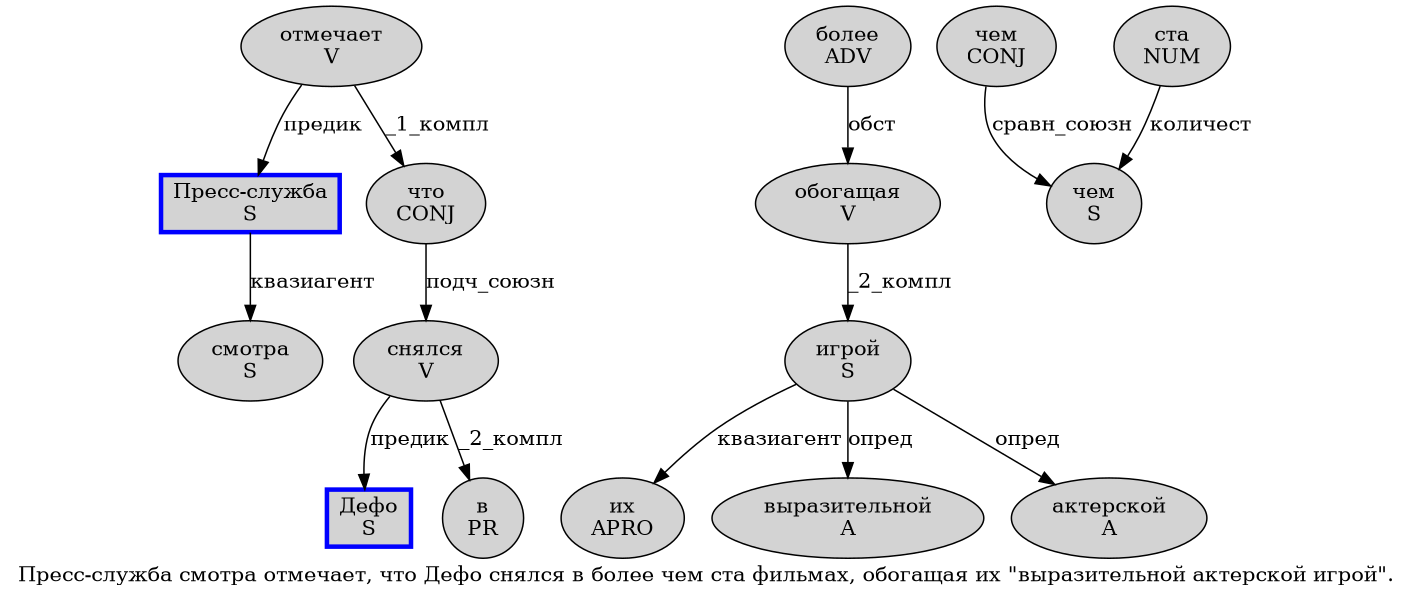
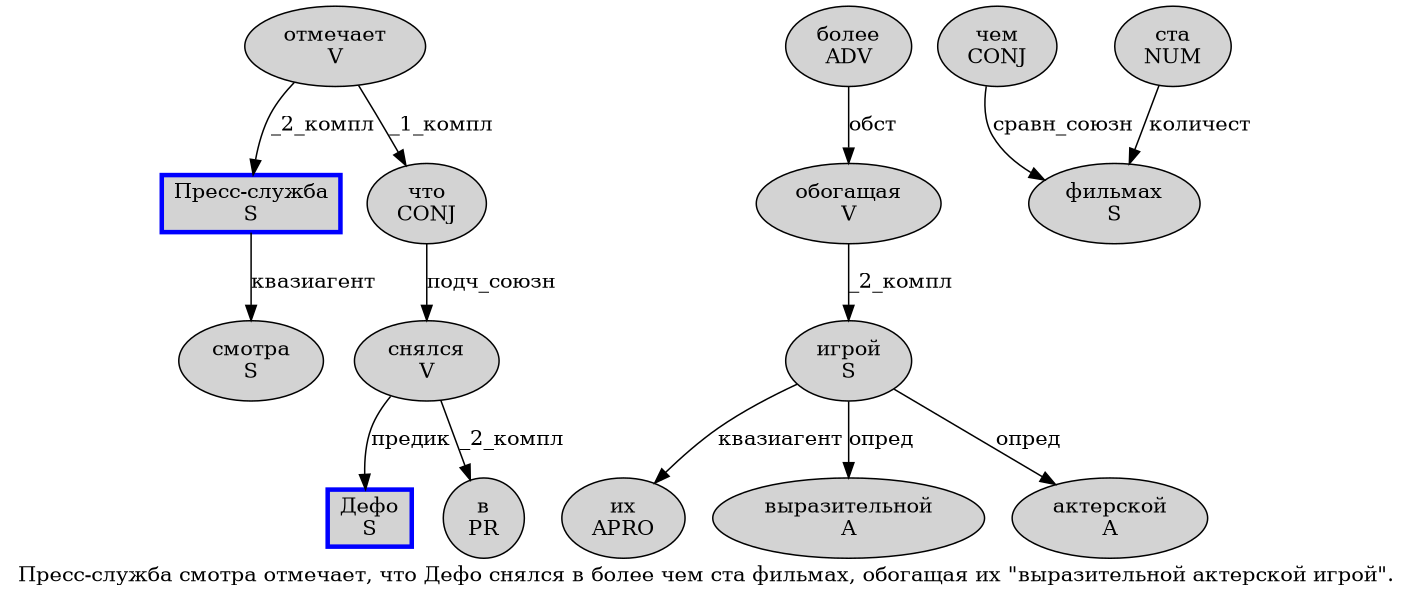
edge "отмечает V" -> "Пресс-служба S": label "предик" -> "_2_компл"
node "чем S": label "чем S" -> "фильмах S"
